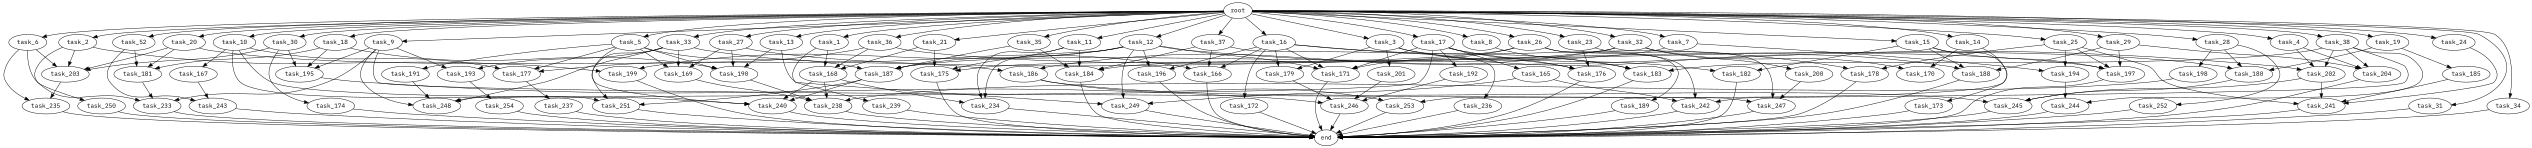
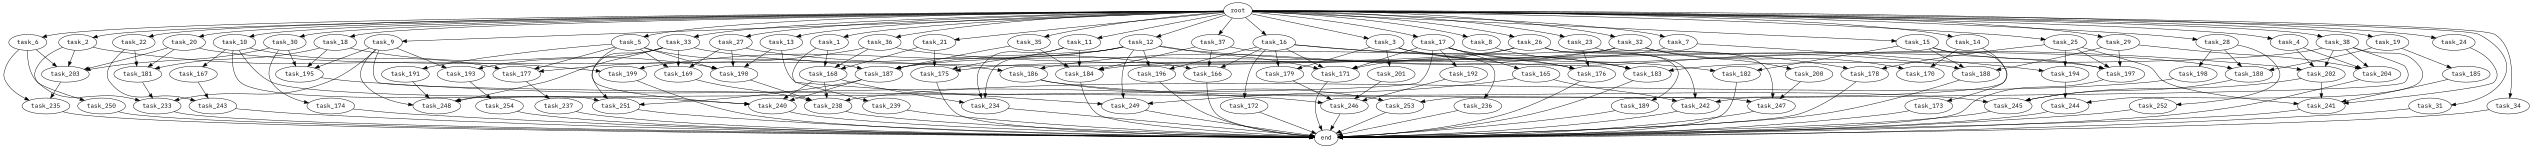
node "task_52": label "task_52" -> "task_22"
